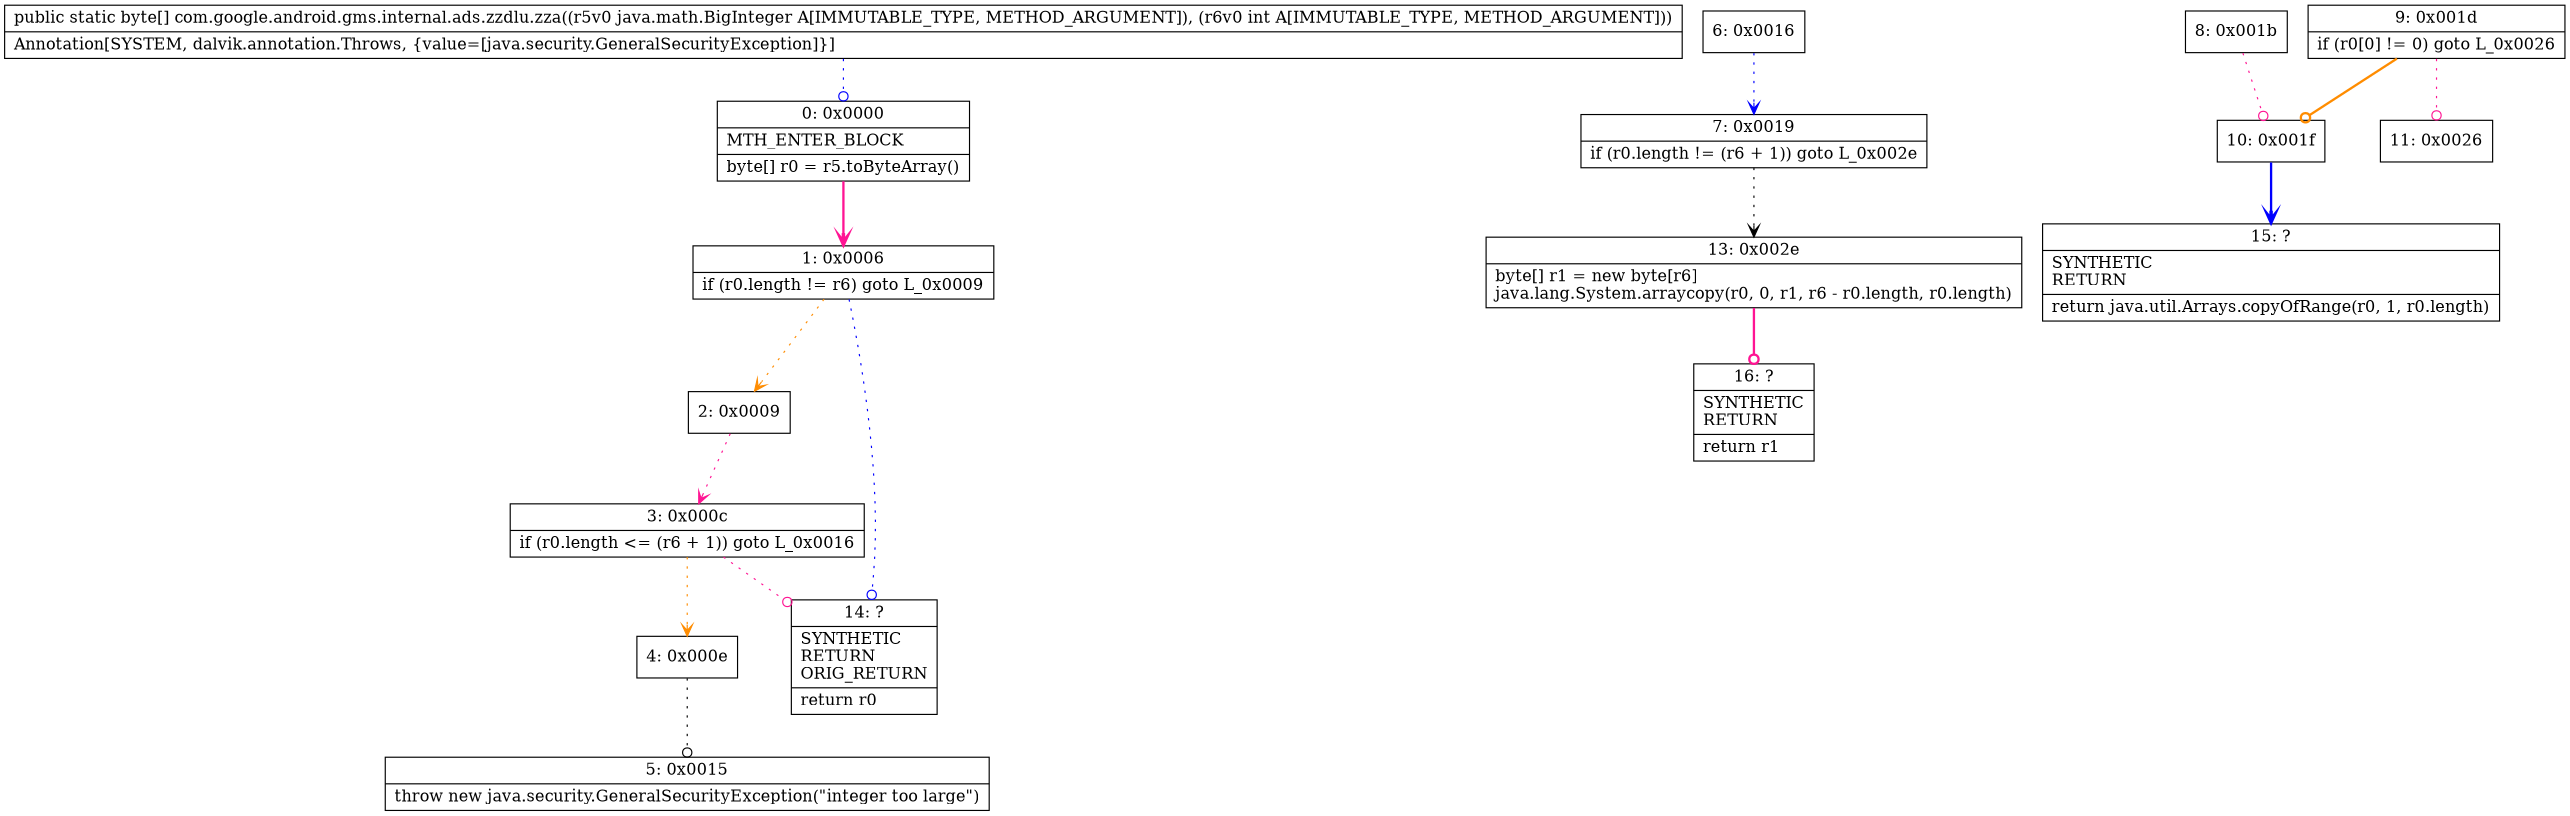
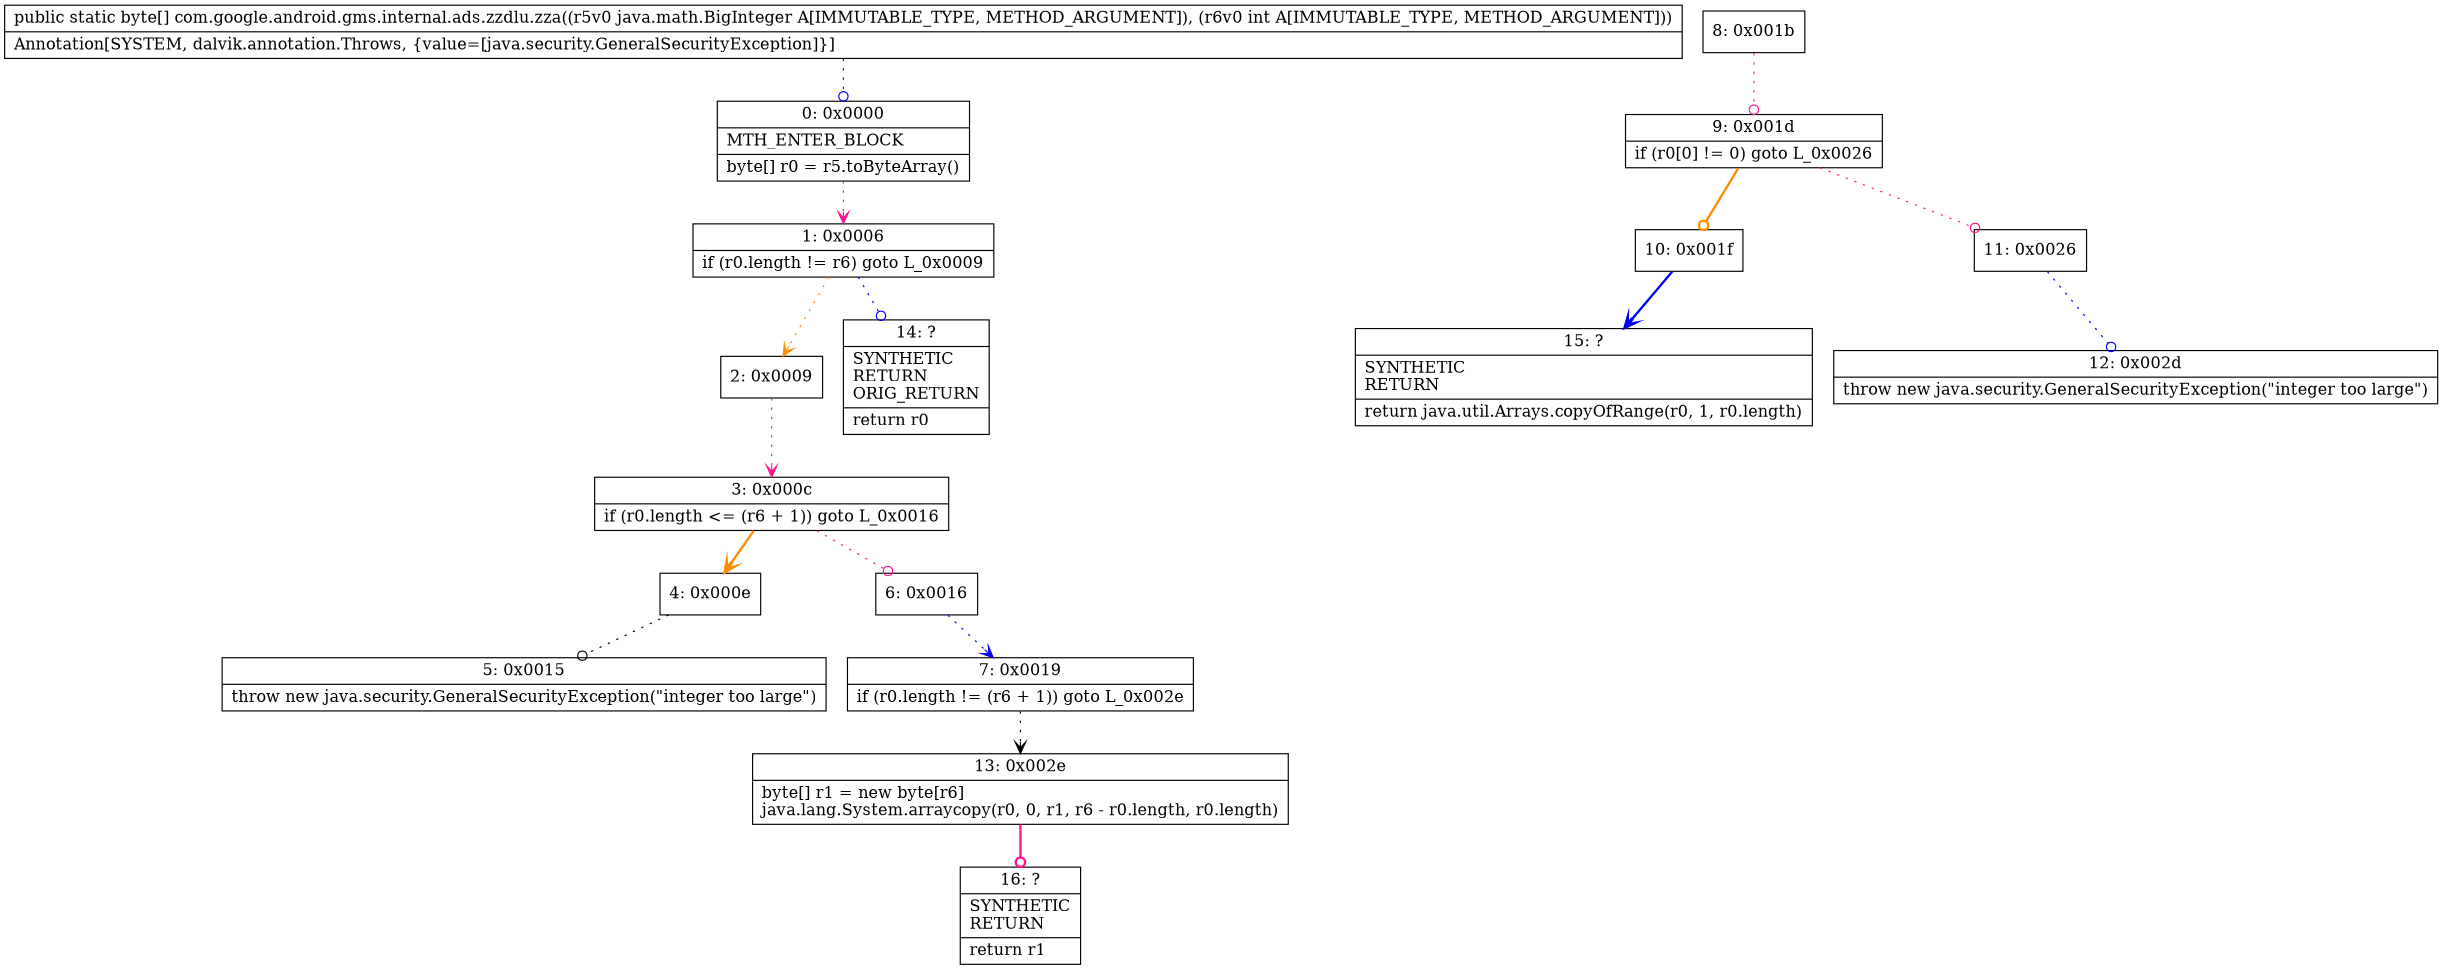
edge "8: 0x001b" -> "10: 0x001f": now "8: 0x001b" -> "9: 0x001d"
edge "0: 0x0000" -> "1: 0x0006": style bold -> dotted
node "12: 0x002d": added
edge "3: 0x000c" -> "14: ?": now "3: 0x000c" -> "6: 0x0016"
edge "3: 0x000c" -> "4: 0x000e": style dotted -> bold
